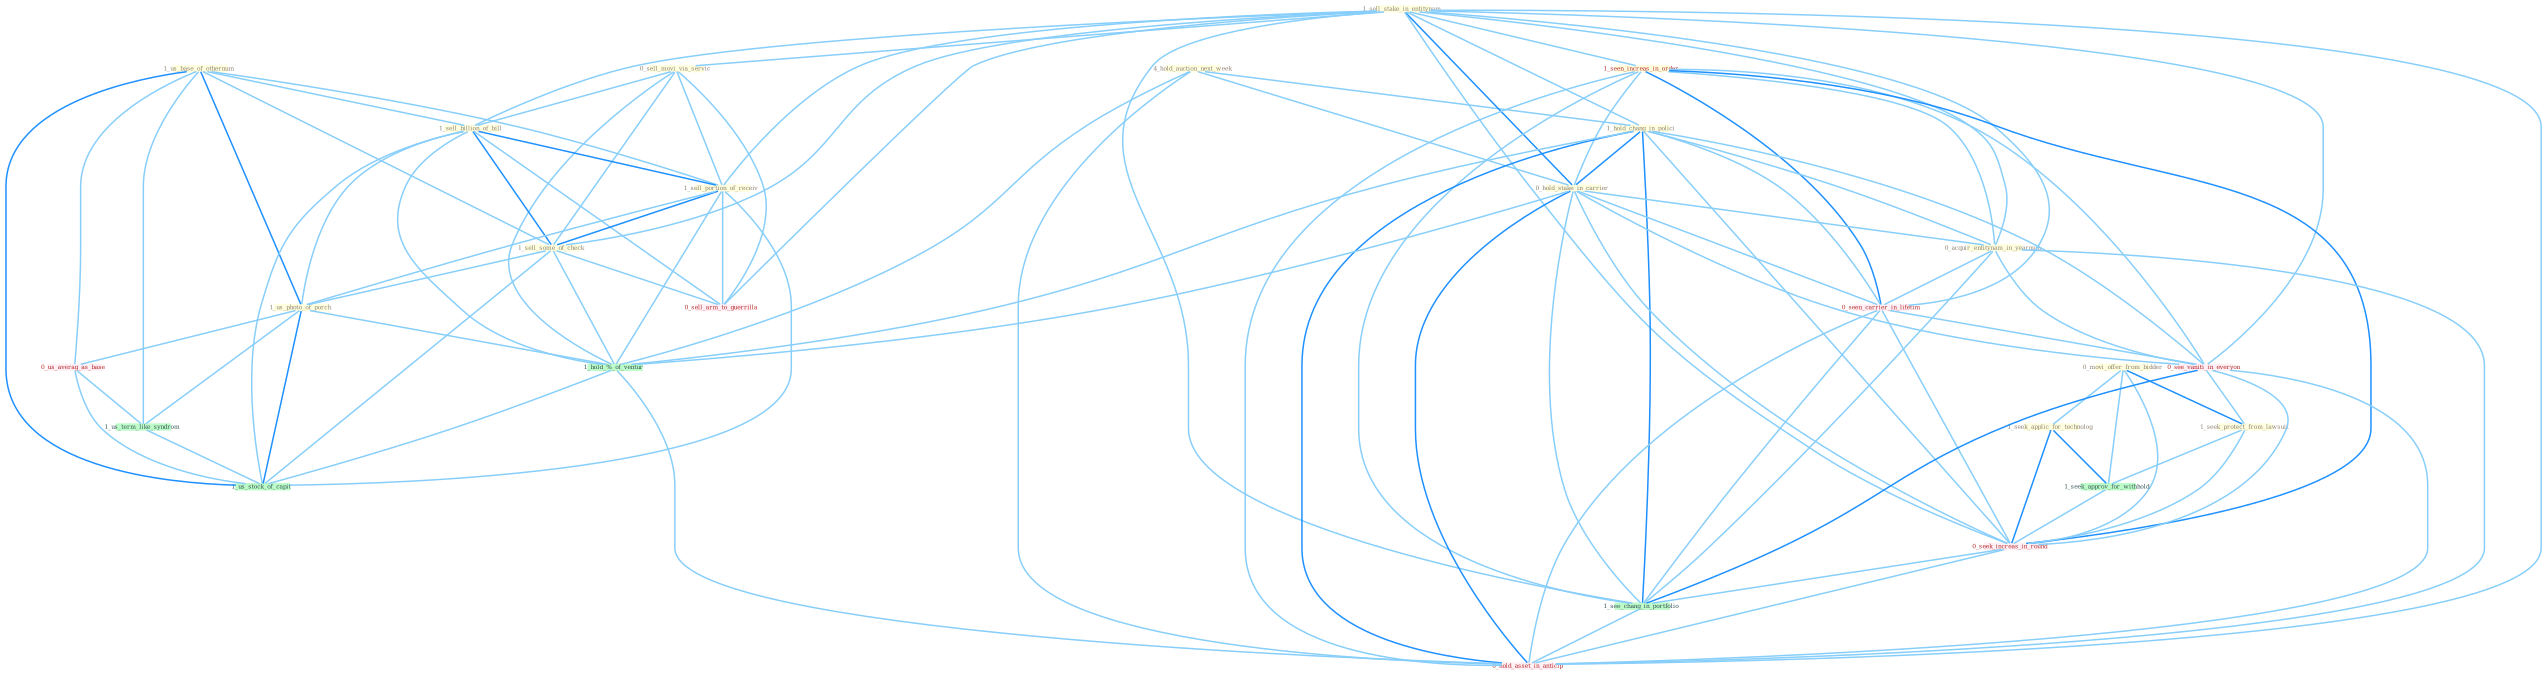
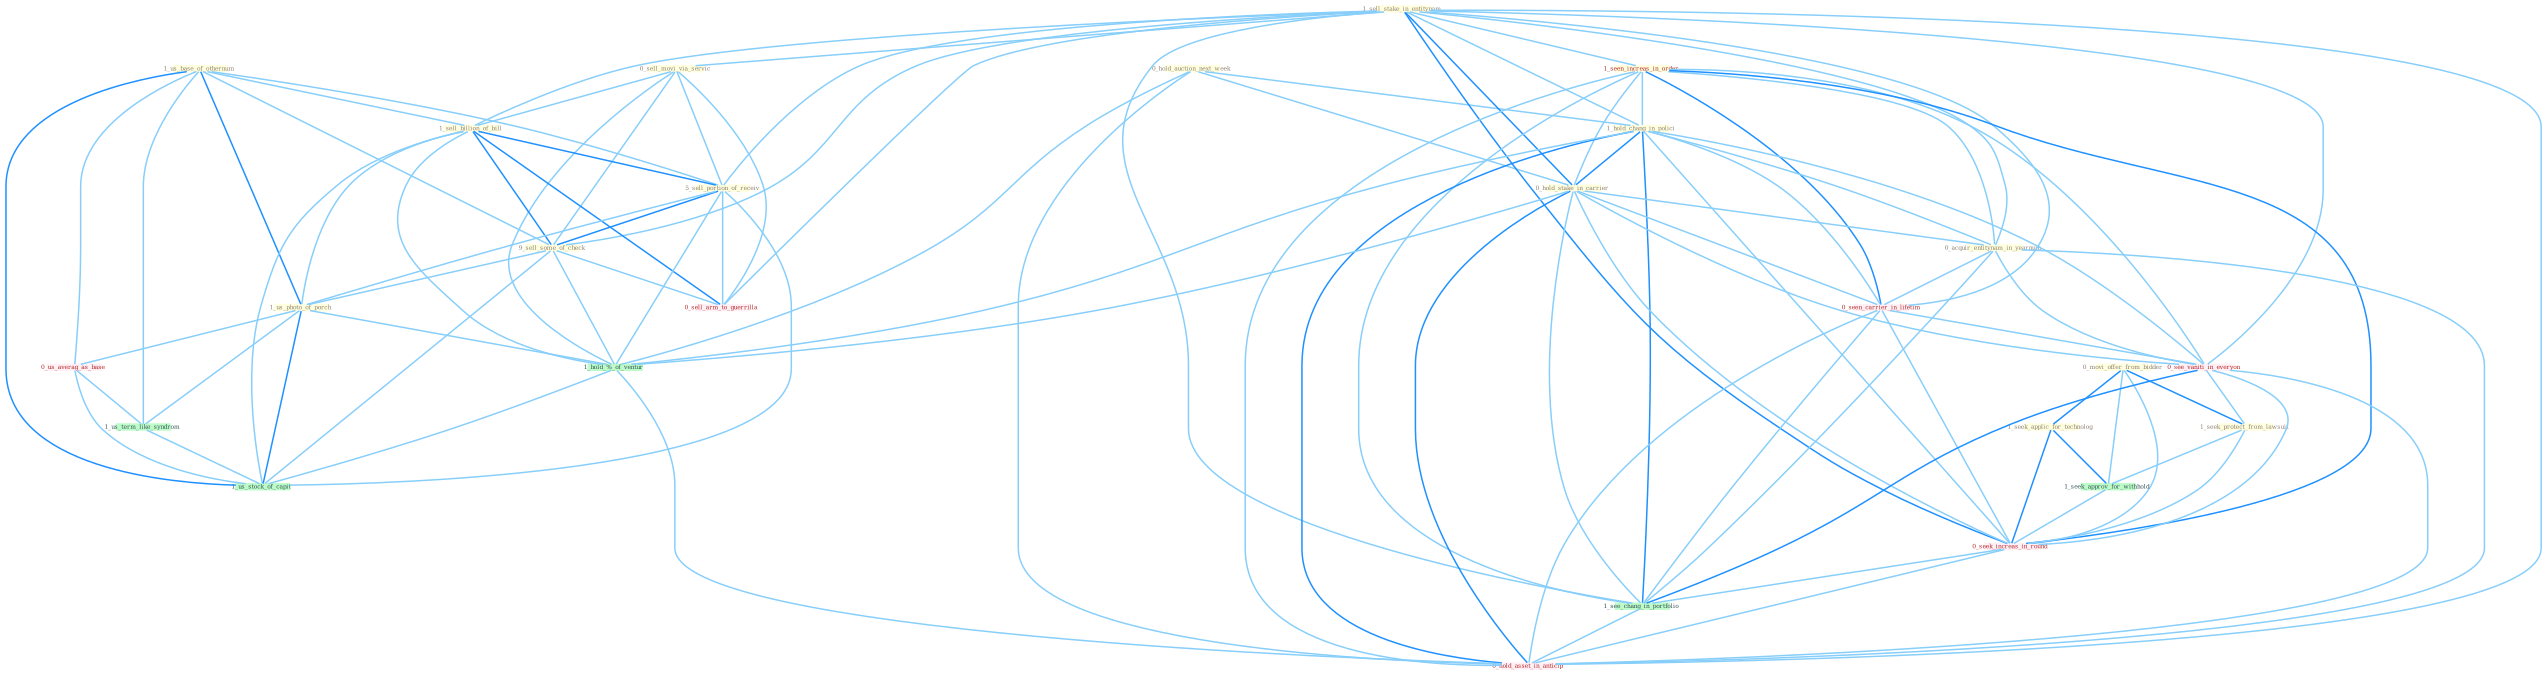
node "4_hold_auction_next_week": label "4_hold_auction_next_week" -> "0_hold_auction_next_week"
edge "1_seen_increas_in_order" -- "1_hold_chang_in_polici": added
node "1_sell_portion_of_receiv": label "1_sell_portion_of_receiv" -> "5_sell_portion_of_receiv"
edge "1_sell_billion_of_bill" -- "0_sell_arm_to_guerrilla": color #87cefa -> #1e90ff
node "1_sell_some_of_check": label "1_sell_some_of_check" -> "9_sell_some_of_check"
edge "1_sell_stake_in_entitynam" -- "0_seek_increas_in_round": color #87cefa -> #1e90ff
edge "0_movi_offer_from_bidder" -- "1_seek_applic_for_technolog": color #87cefa -> #1e90ff
